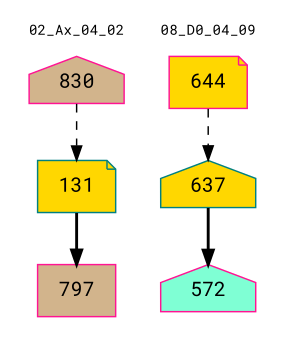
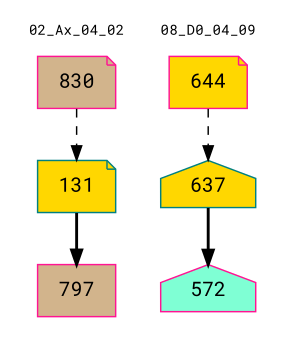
node "830": shape house -> note
